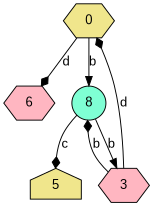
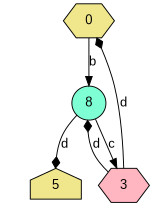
node "6": removed
edge "8" -> "5": label "c" -> "d"
edge "3" -> "8": label "b" -> "d"
edge "8" -> "3": label "b" -> "c"
